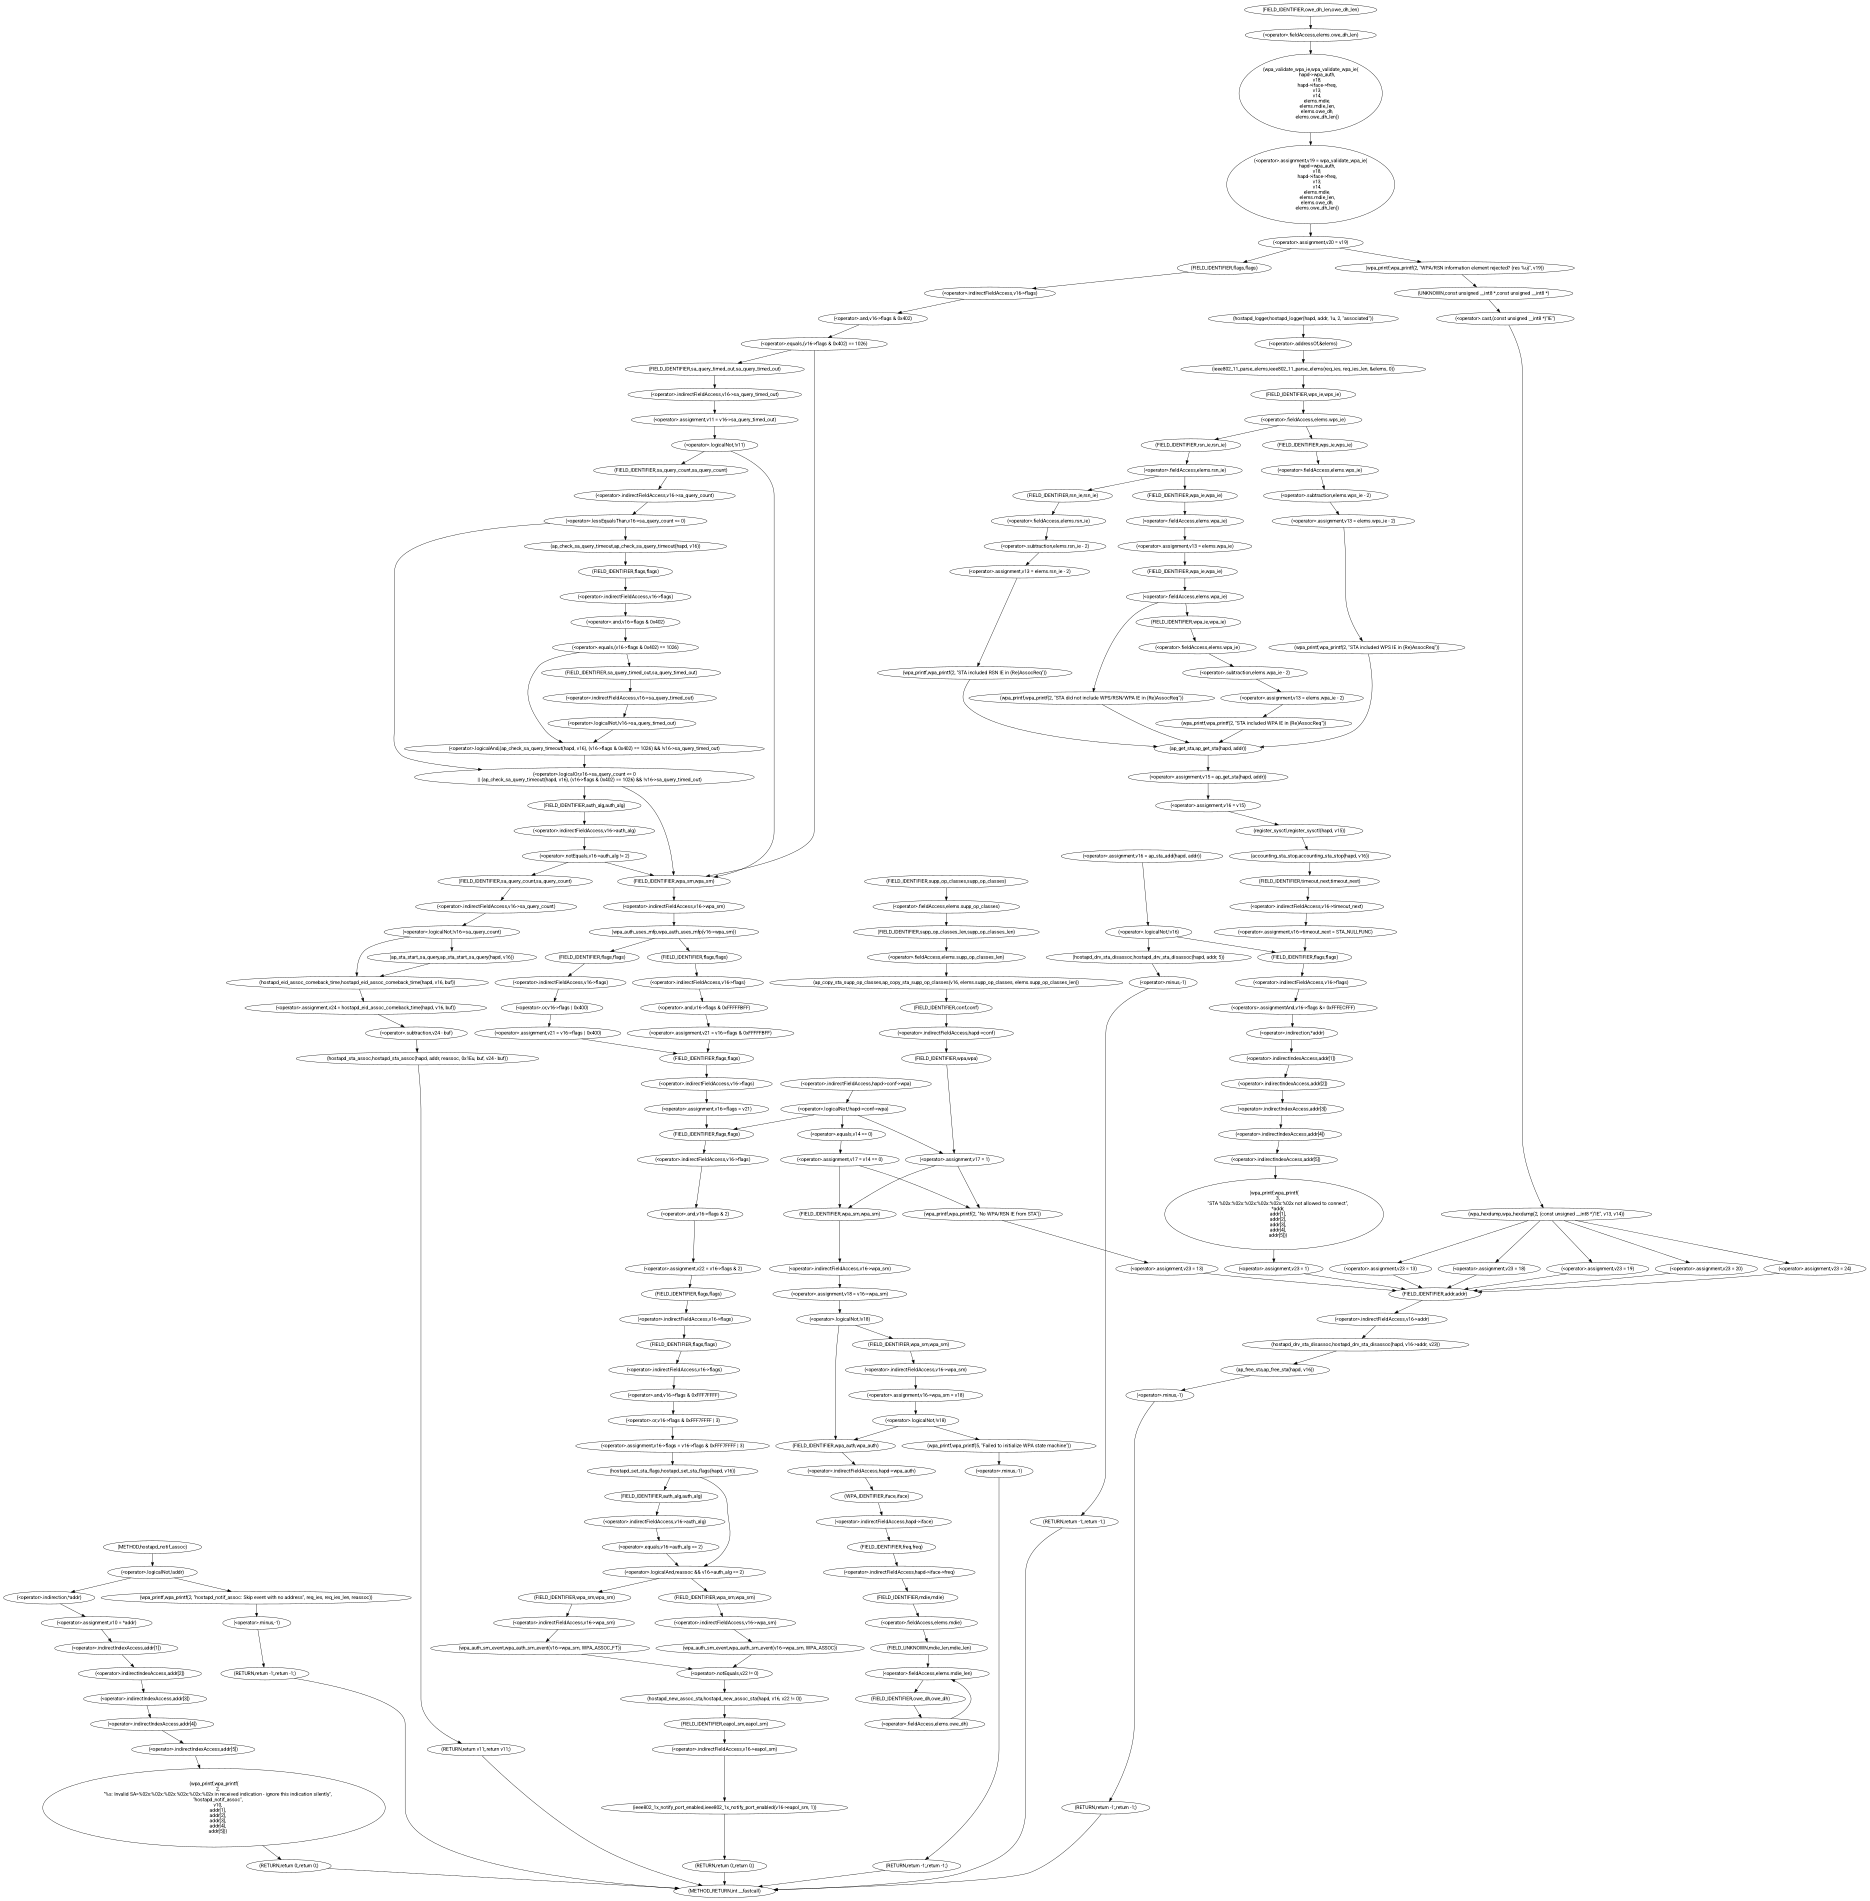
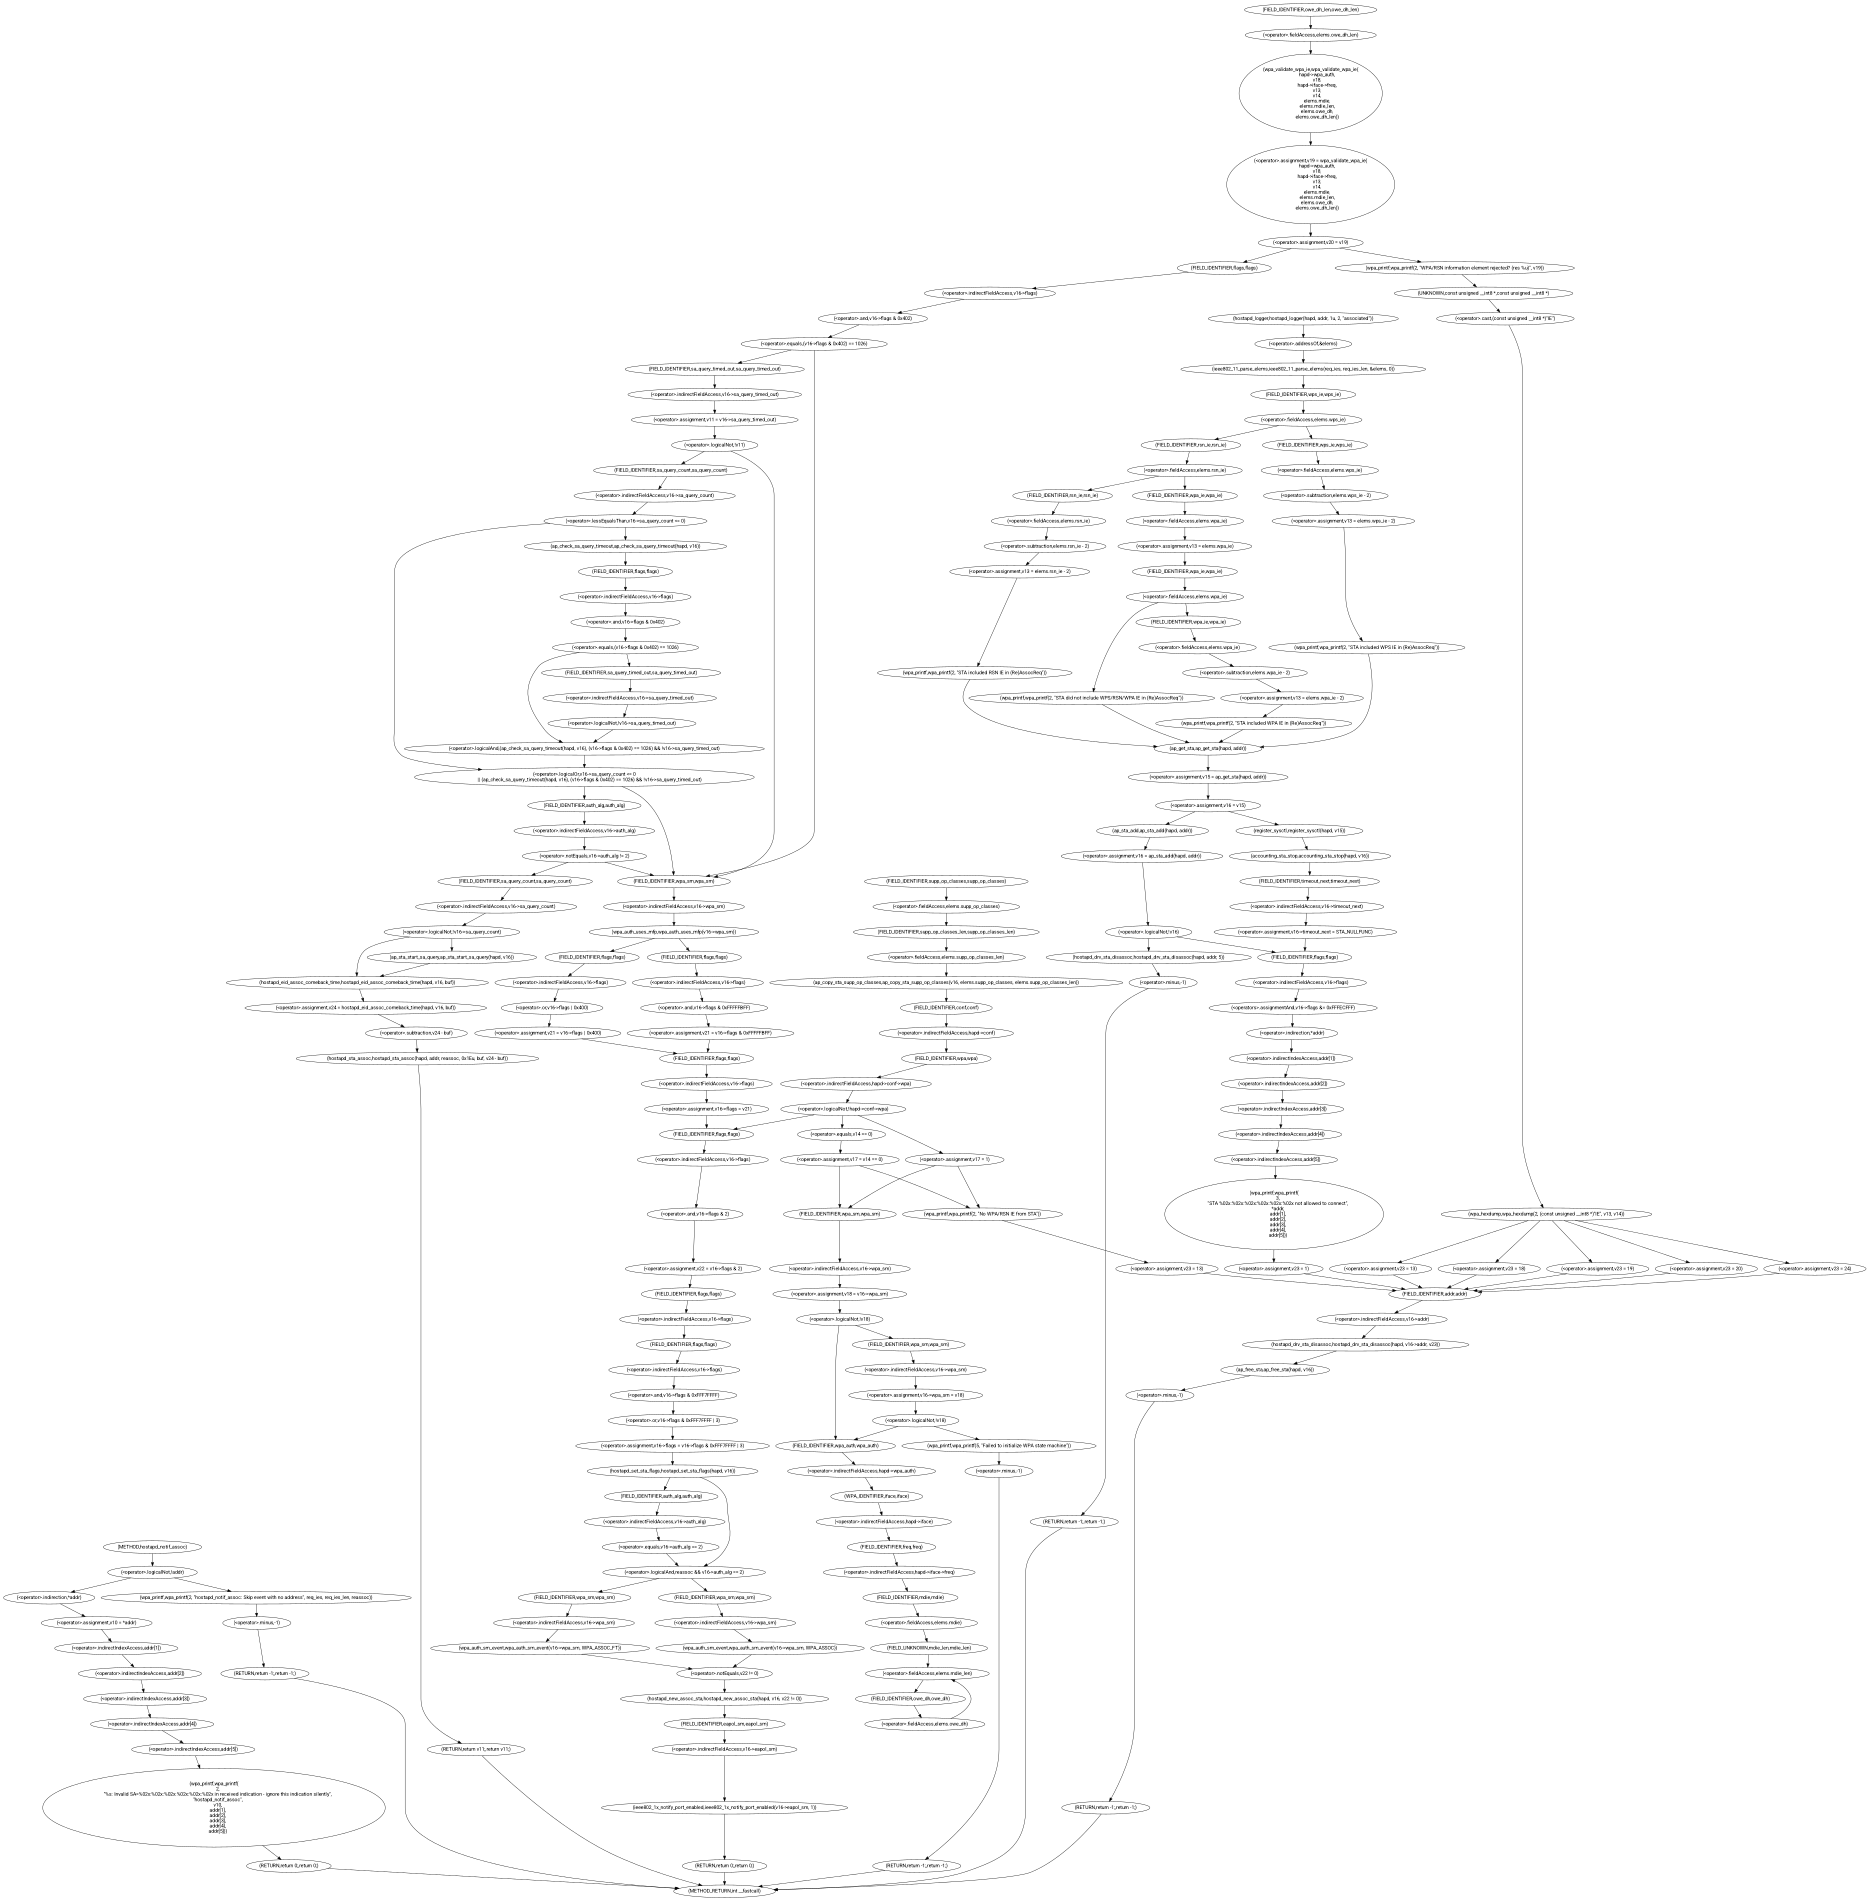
node "(ap_sta_add,ap_sta_add(hapd, addr))": added
edge "(FIELD_IDENTIFIER,wpa,wpa)" -> "(<operator>.assignment,v17 = 1)": now "(FIELD_IDENTIFIER,wpa,wpa)" -> "(<operator>.indirectFieldAccess,hapd->conf->wpa)"
